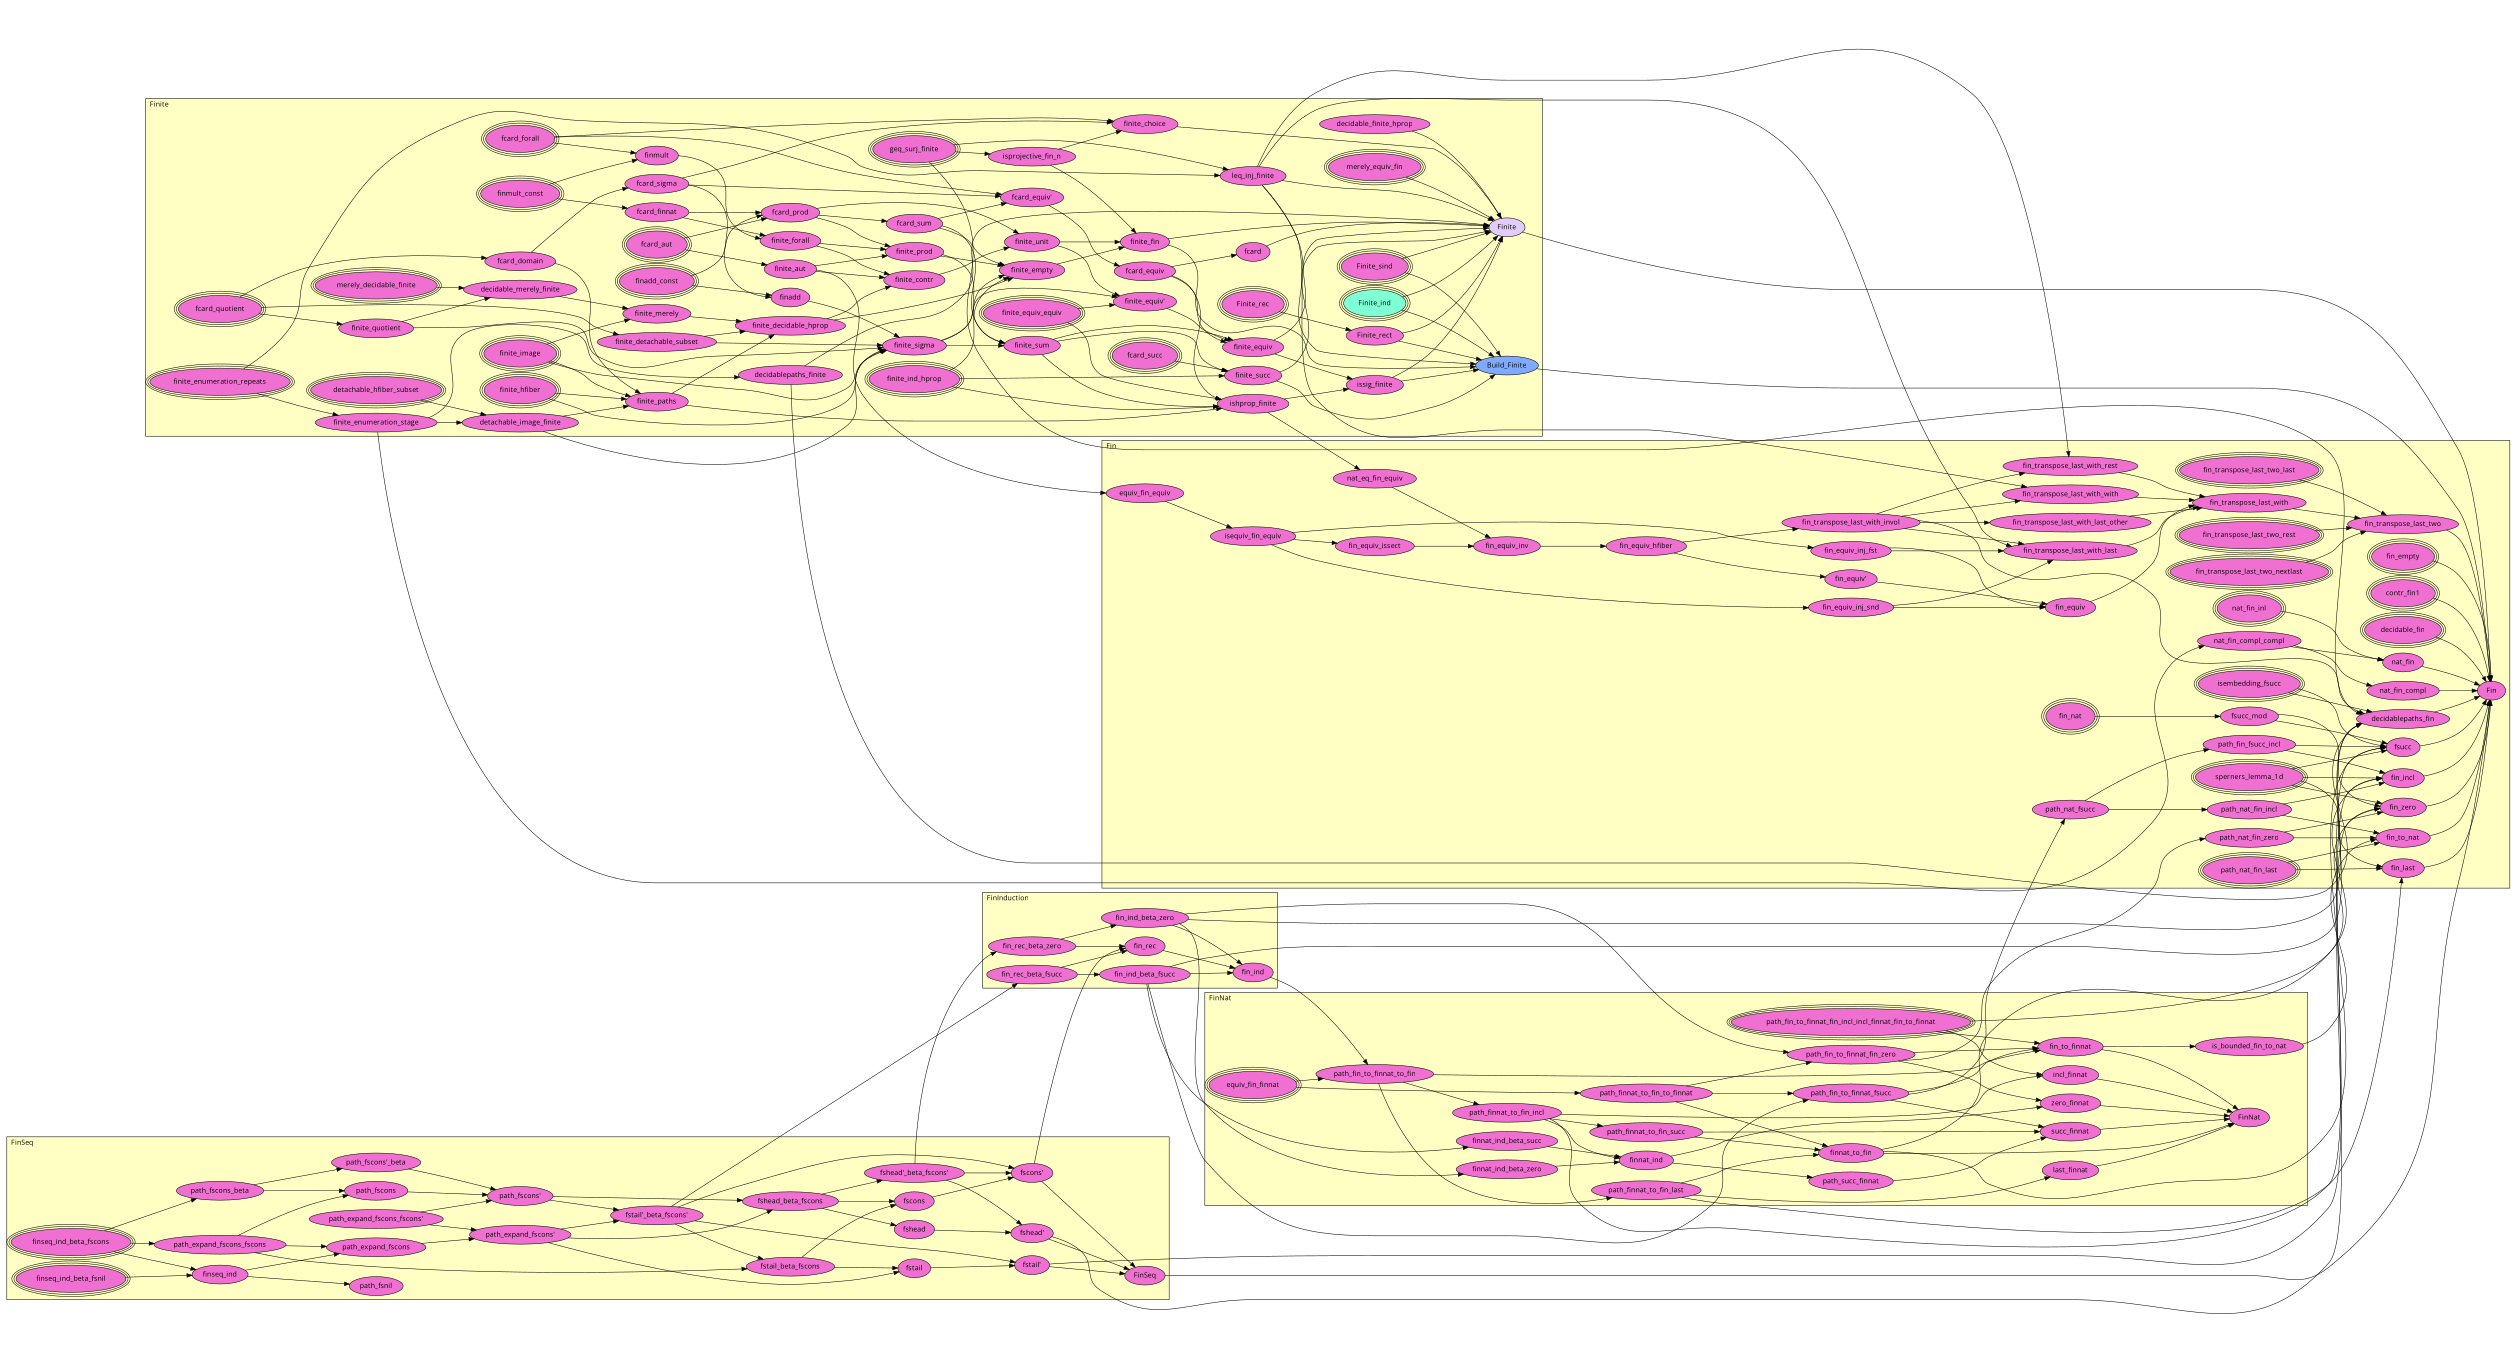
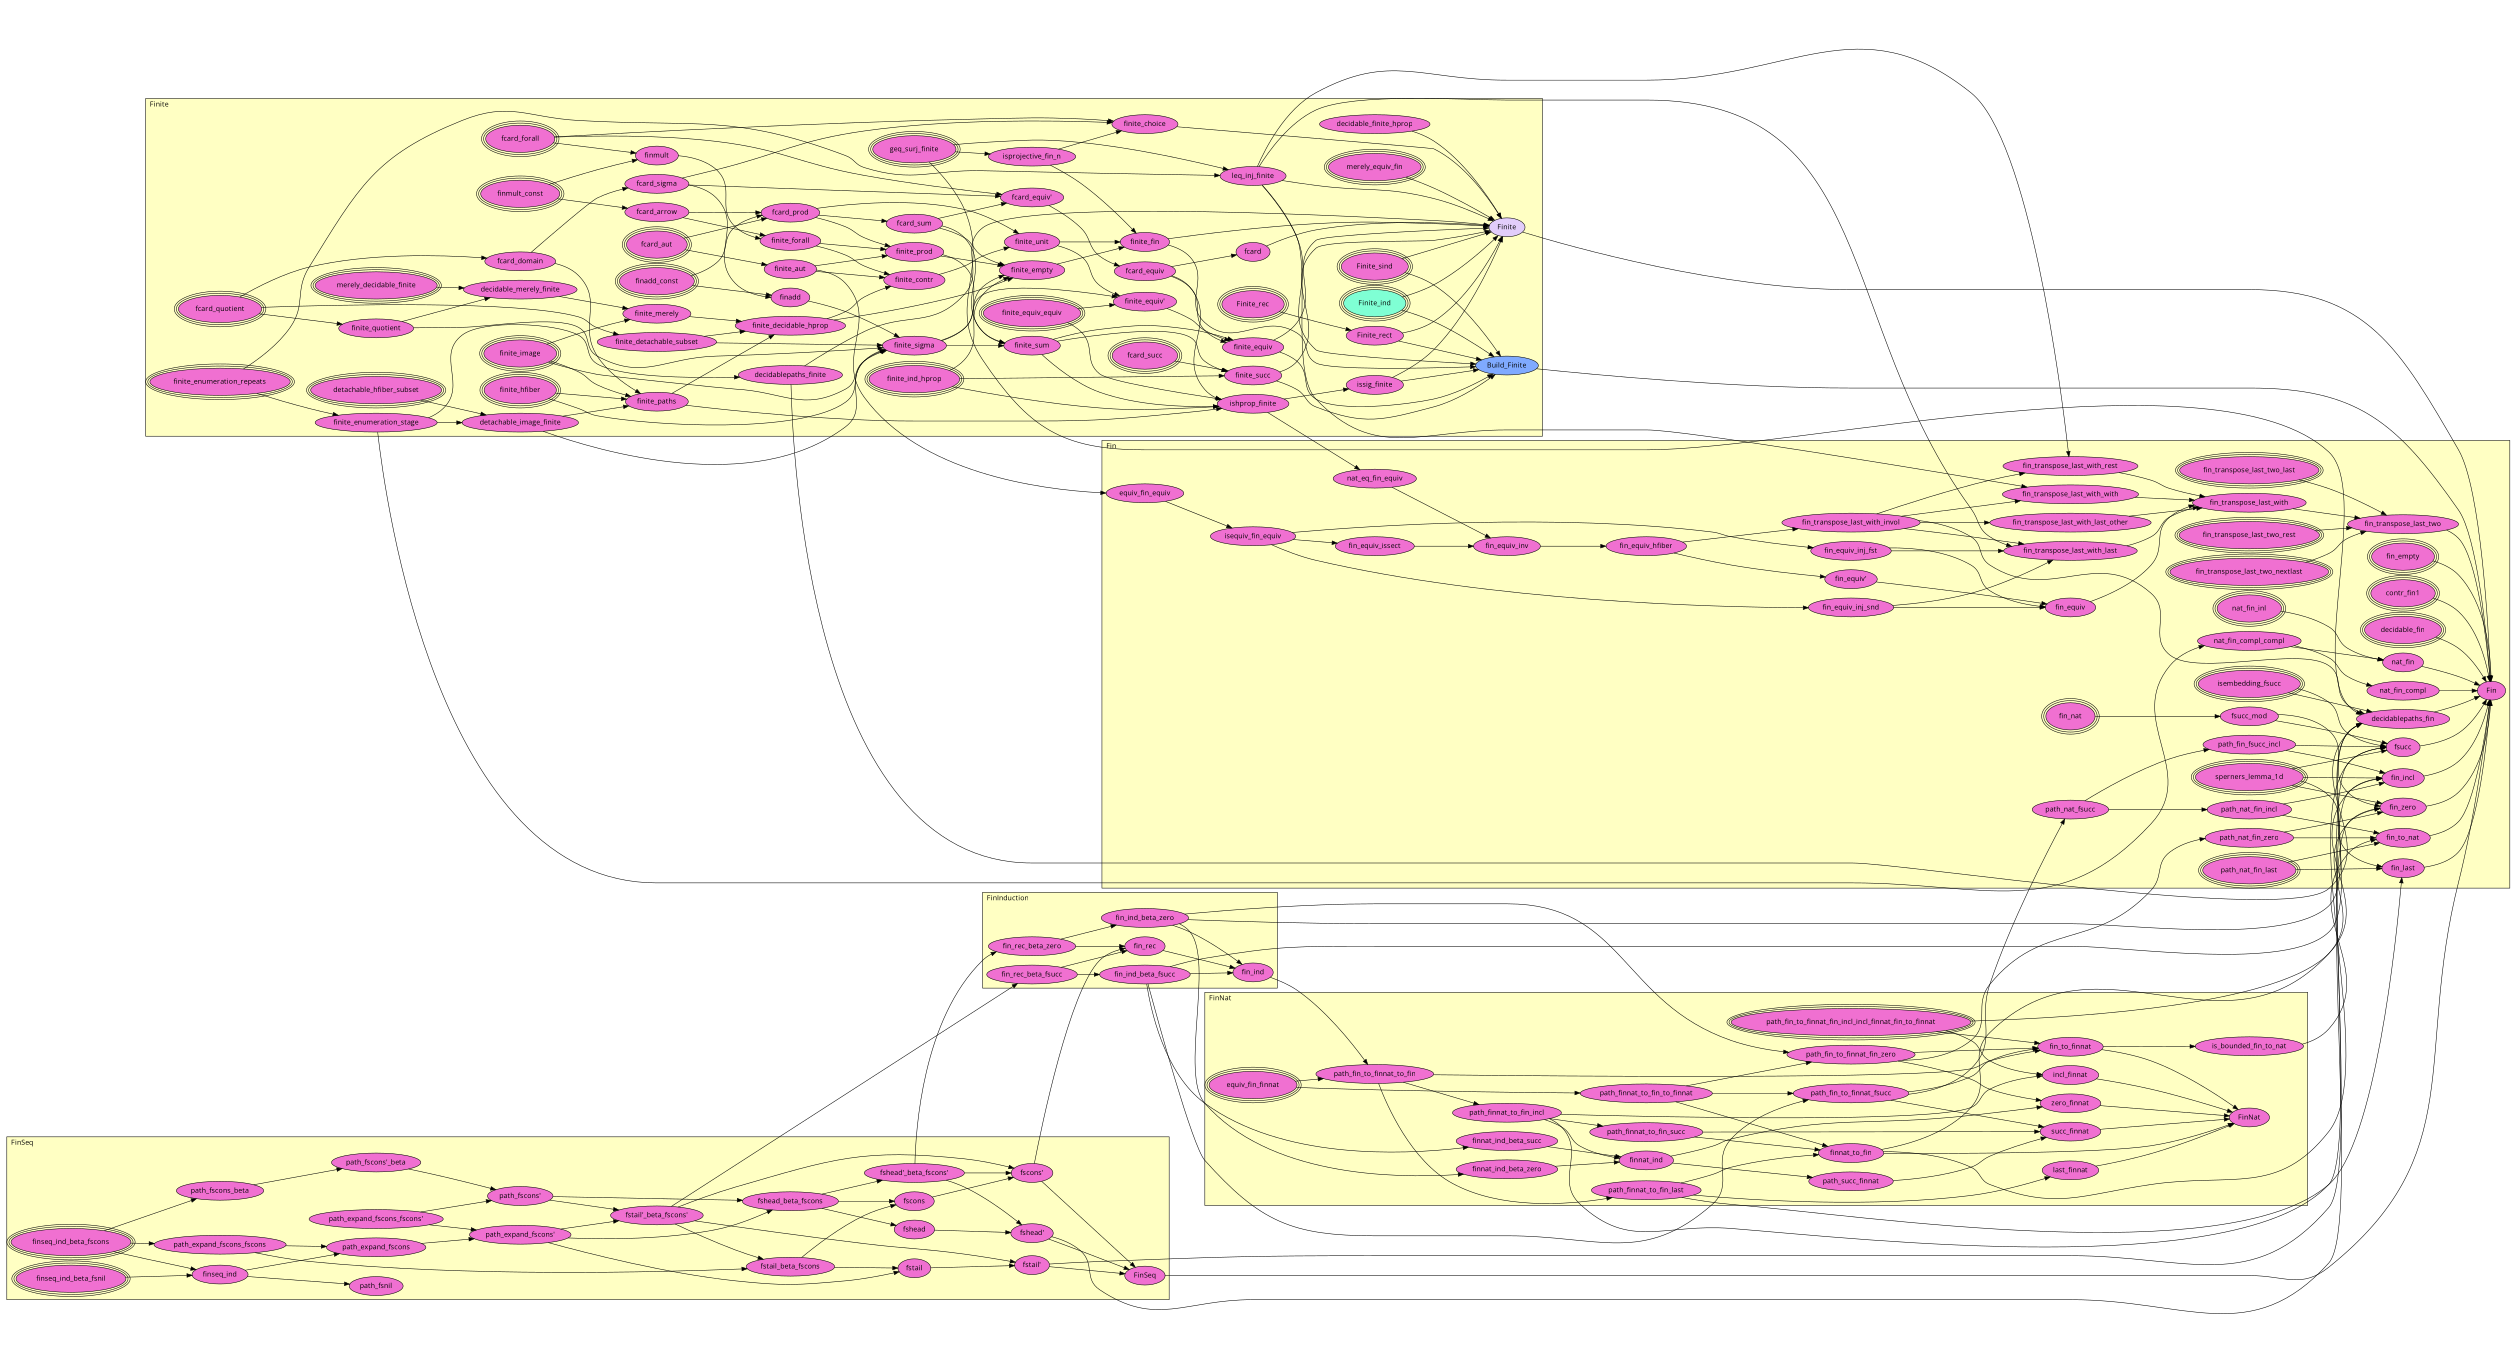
node "fcard_finnat": label "fcard_finnat" -> "fcard_arrow"
edge "finite_equiv" -> "issig_finite": now "finite_equiv" -> "Build_Finite"
node "path_fscons": removed
